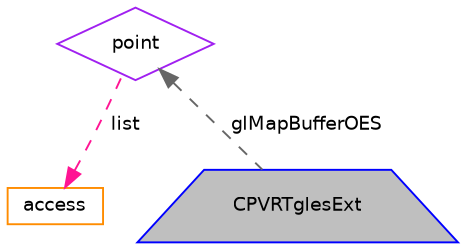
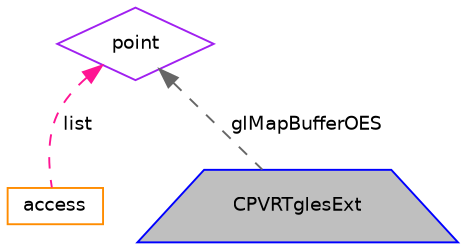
edge "point" -> "access": reversed
